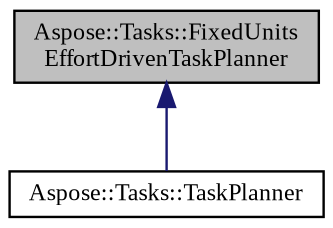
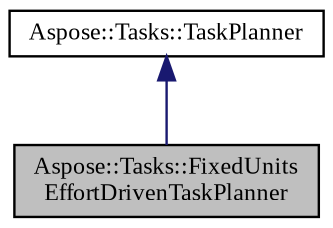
edge "Aspose::Tasks::TaskPlanner" -> "Aspose::Tasks::FixedUnits EffortDrivenTaskPlanner": reversed
